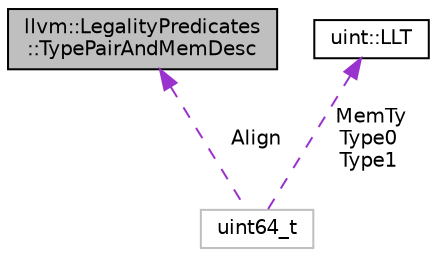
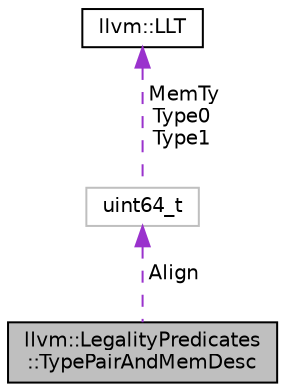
node "uint::LLT": label "uint::LLT" -> "llvm::LLT"
edge "uint64_t" -> "llvm::LegalityPredicates ::TypePairAndMemDesc": reversed
